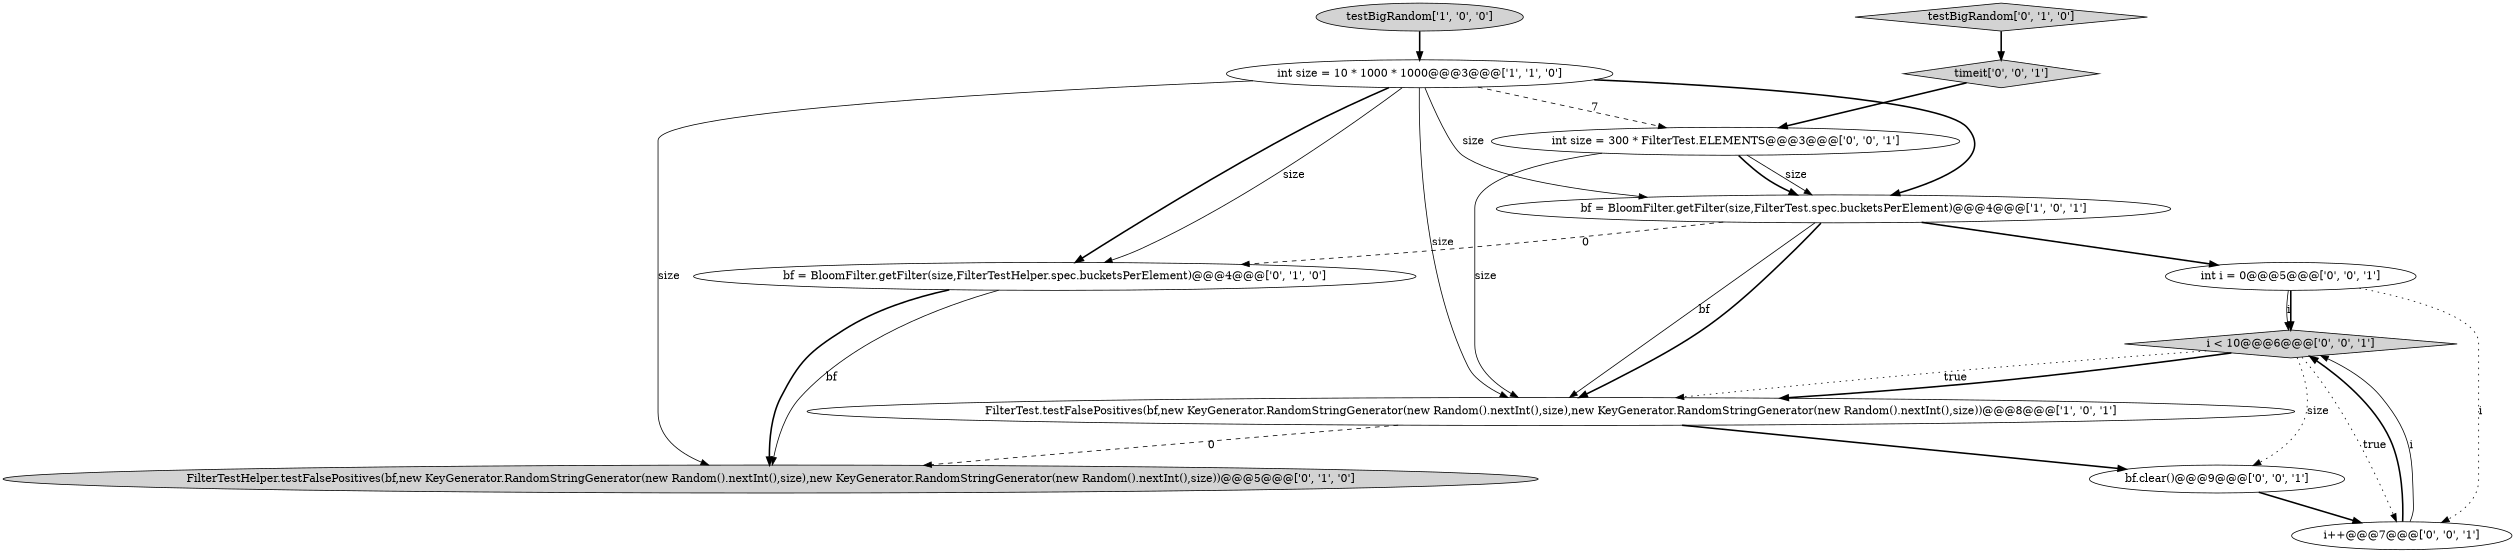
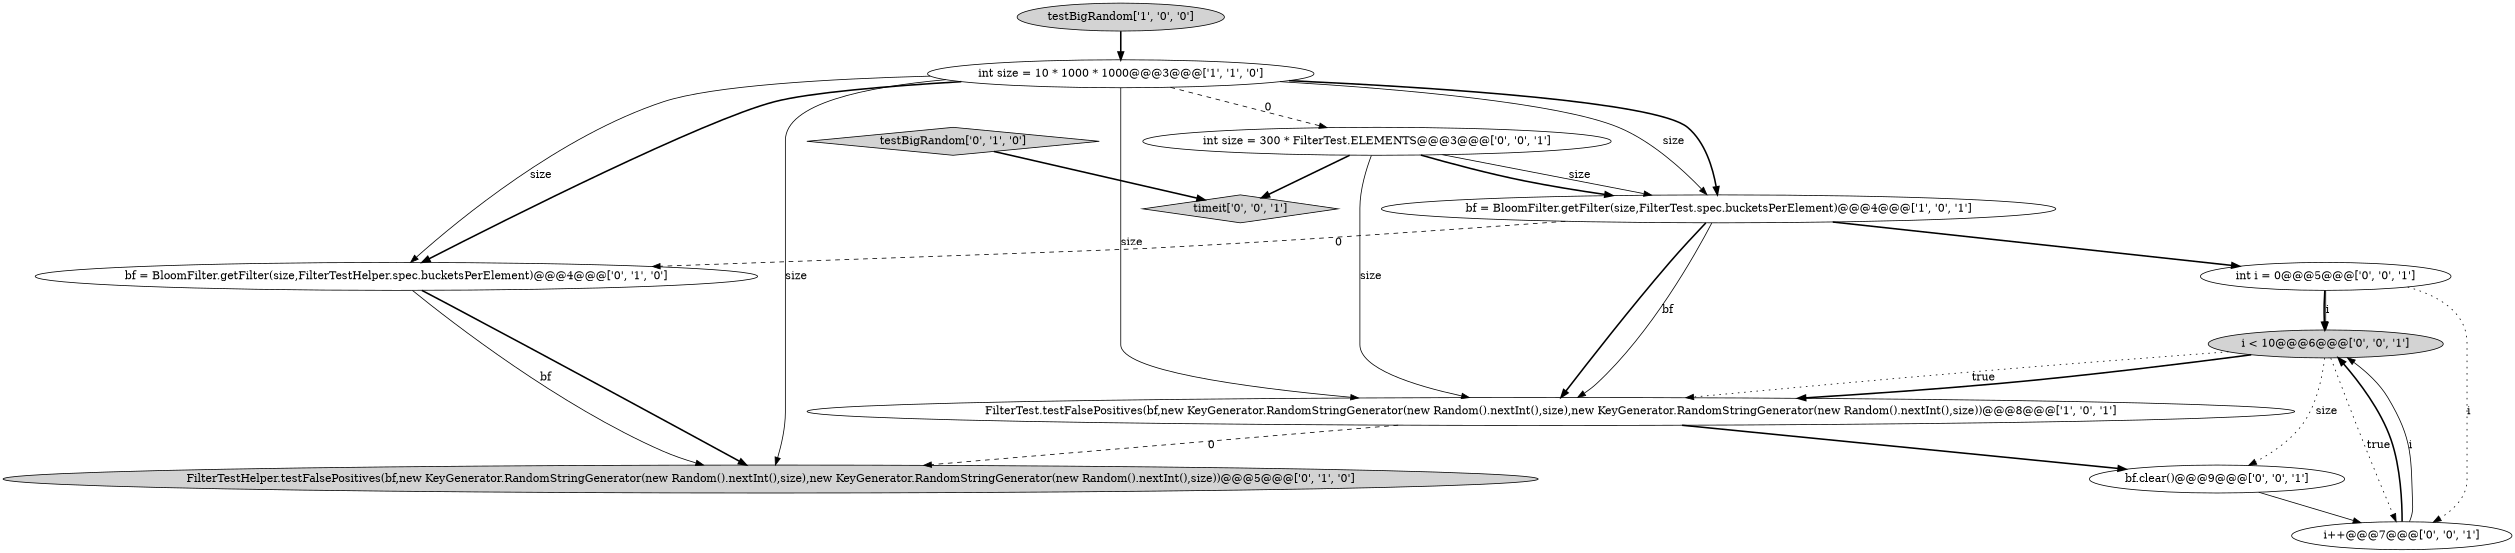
edge "timeit['0', '0', '1']" -> "int size = 300 * FilterTest.ELEMENTS@@@3@@@['0', '0', '1']": reversed
edge "int size = 10 * 1000 * 1000@@@3@@@['1', '1', '0']" -> "int size = 300 * FilterTest.ELEMENTS@@@3@@@['0', '0', '1']": label "7" -> "0"
node "i < 10@@@6@@@['0', '0', '1']": shape diamond -> ellipse
edge "bf.clear()@@@9@@@['0', '0', '1']" -> "i++@@@7@@@['0', '0', '1']": style bold -> solid
